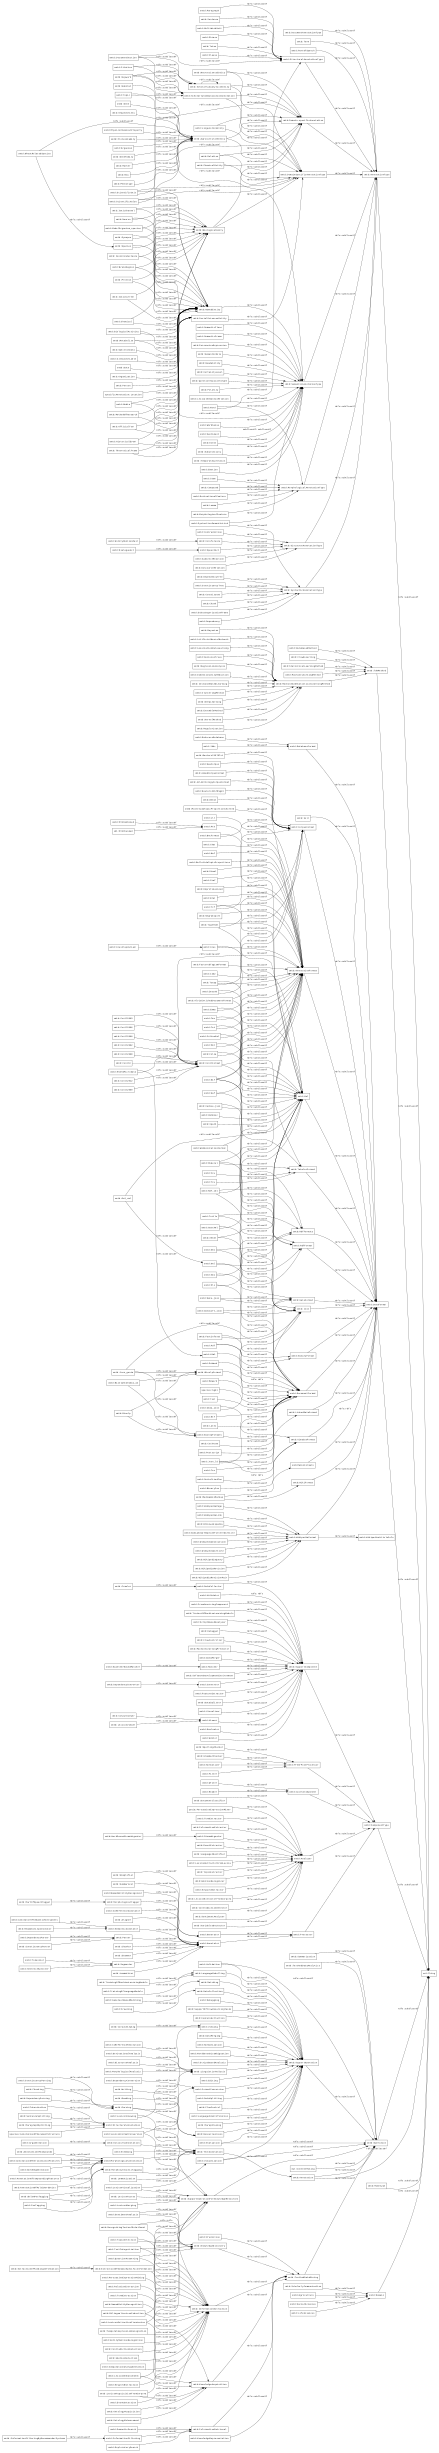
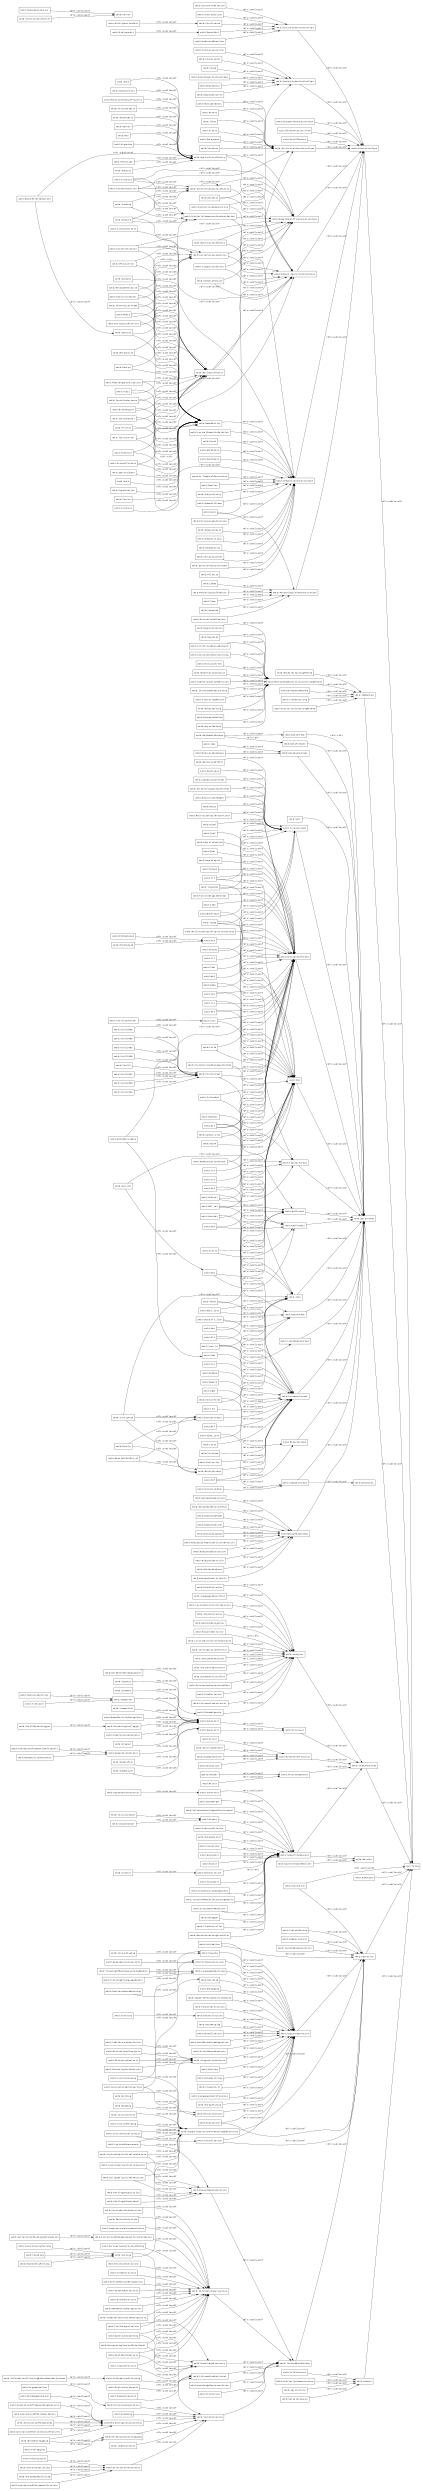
node "omtd:Term": label "omtd:Term" -> "specificAnnotation:Term"
edge "omtd:ScientificUnit" -> "omtd:DomainSpecificAnnotationType": now "omtd:Citation" -> "omtd:DomainSpecificAnnotationType"
node "omtd:Funding": added
edge "omtd:SocialSciencesEntity" -> "omtd:Domain-specificAnnotation": added, label "rdfs:subClassOf"
edge "omtd:Synapse" -> "omtd:NamedEntity": removed, label "rdfs:subClassOf"
edge "omtd:IonicCurrent" -> "omtd:NamedEntity": label "rdfs:subClassOf" -> "rdfs:rdfs"
node "specificAnnotation:Location": label "specificAnnotation:Location" -> "omtd:Location"
edge "omtd:Sentiment" -> "omtd:SemanticAnnotationType": label "subClassOf:subClassOf" -> "rdfs:subClassOf"
edge "omtd:HistoricalEvent" -> "omtd:SocialSciencesEntity": label "rdfs:subClassOf" -> "rdfs:rdfs"
node "omtd:TemporalExpression": label "omtd:TemporalExpression" -> "species:TemporalExpression"
node "xml:PtbChunked": label "xml:PtbChunked" -> "omtd:PtbChunked"
node "omtd:Tgrep2": added
edge "omtd:Pubmed" -> "omtd:DocumentFormat": label "rdfs:rdfs" -> "rdfs:subClassOf"
node "species:Sgml": label "species:Sgml" -> "omtd:Sgml"
edge "omtd:WikiFormats" -> "omtd:DataFormat": label "rdfs:rdfs" -> "rdfs:subClassOf"
edge "omtd:WikiFormat" -> "omtd:DataFormat": label "rdfs:subClassOf" -> "rdfs:rdfs"
edge "omtd:SerializedCas" -> "omtd:UimaCasFormat": label "rdfs:rdfs" -> "rdfs:subClassOf"
edge "omtd:BinaryCas" -> "omtd:UimaCasFormat": reversed
edge "omtd:MediaWikiMarkup" -> "omtd:WikiFormats": label "rdfs:subClassOf" -> "rdfs:rdfs"
edge "omtd:WikipediaFormat" -> "omtd:WikipediaArticleInfo": reversed
edge "omtd:Matcher" -> "omtd:SupportComponent": reversed
node "omtd:Reader": label "omtd:Reader" -> "genia:Reader"
node "genia:PersuasiveExpressionMiner": label "genia:PersuasiveExpressionMiner" -> "omtd:PersuasiveExpressionMiner"
edge "omtd:KeywordExtractor" -> "omtd:Analyzer": label "rdfs:subClassOf" -> "rdfs:rdfs"
edge "omtd:Parser" -> "omtd:Annotator": removed, label "rdfs:subClassOf"
node "species:AnnotationOfDocumentStructure": label "species:AnnotationOfDocumentStructure" -> "omtd:AnnotationOfDocumentStructure"
edge "omtd:TextAnnotation" -> "omtd:Annotation": now "omtd:TextAnnotation" -> "omtd:TextAndDataMining"
node "owl:ContentMining": label "owl:ContentMining" -> "omtd:ContentMining"
edge "omtd:RecognizingTextualEntailment" -> "omtd:KnowledgeDiscovery": label "rdfs:rdfs" -> "rdfs:subClassOf"
